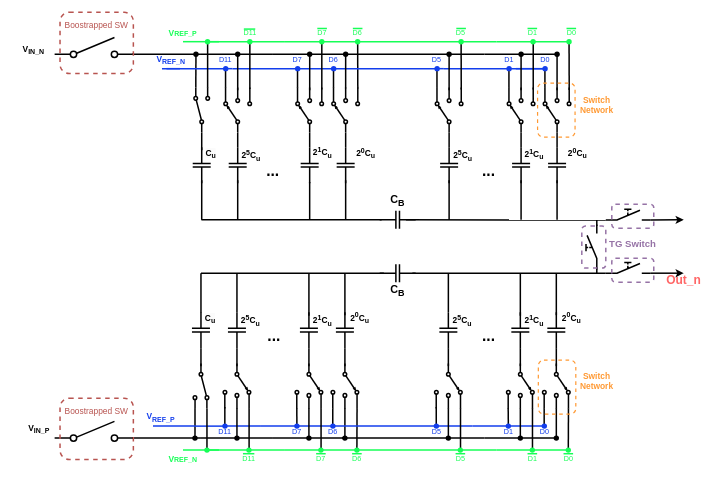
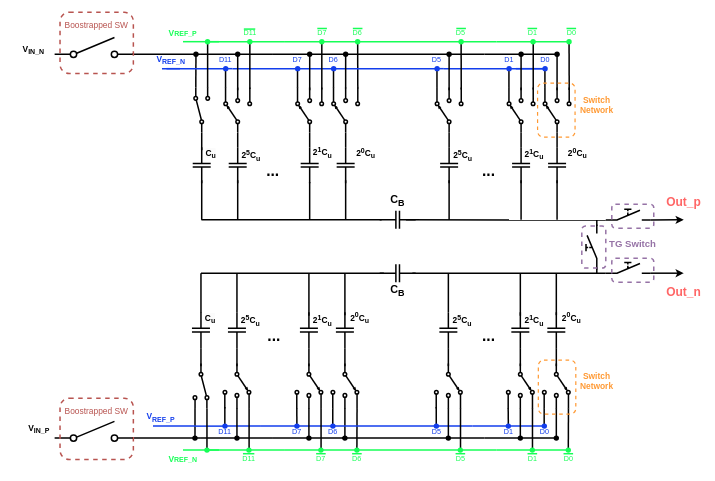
node "Out_p": added
node "Out_n": moved (684, 279) -> (684, 291)
